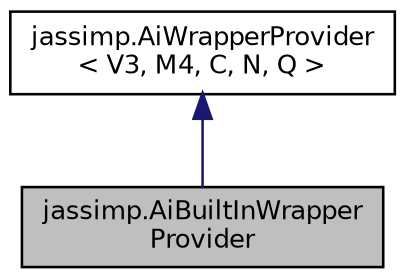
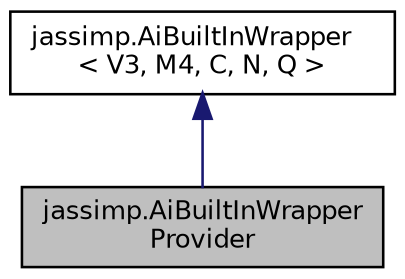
node "jassimp.AiWrapperProvider < V3, M4, C, N, Q >": label "jassimp.AiWrapperProvider < V3, M4, C, N, Q >" -> "jassimp.AiBuiltInWrapper < V3, M4, C, N, Q >"
